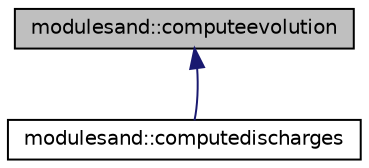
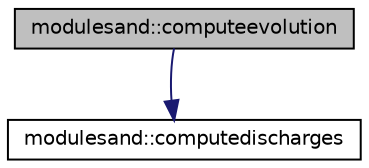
edge "modulesand::computedischarges" -> "modulesand::computeevolution": reversed
